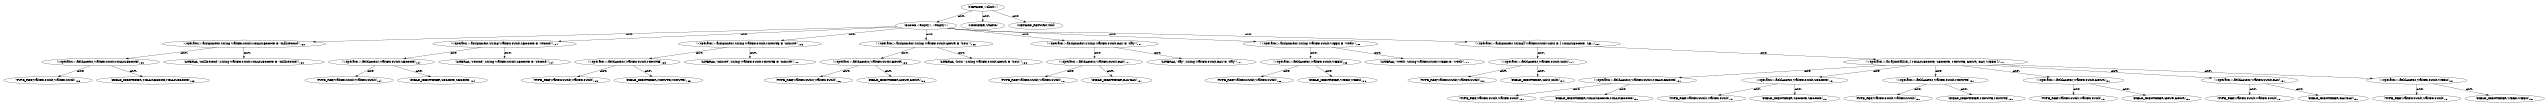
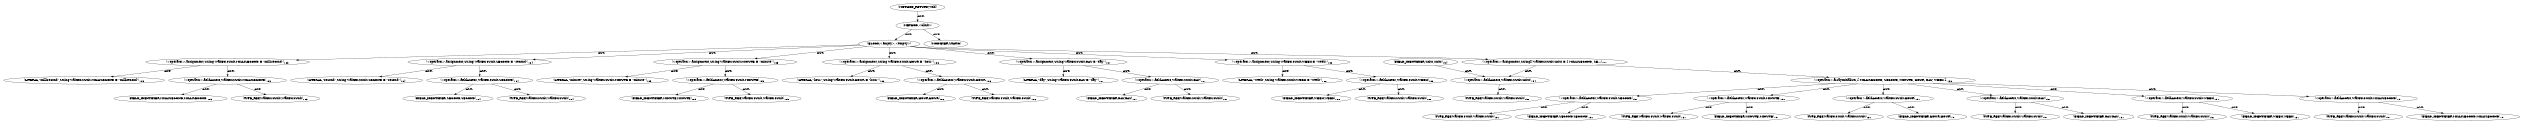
edge "(METHOD,<clinit>)" -> "(METHOD_RETURN,void)": reversed
edge "(<operator>.fieldAccess,WaitFor$Unit.units)" -> "(FIELD_IDENTIFIER,units,units)": reversed
